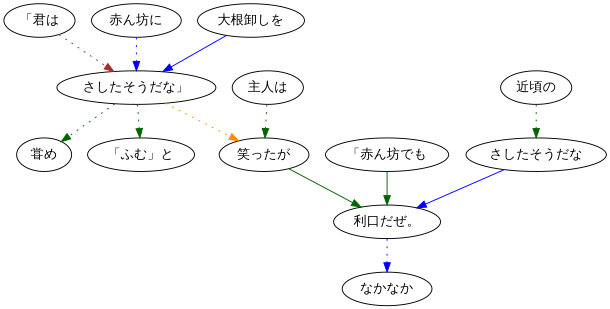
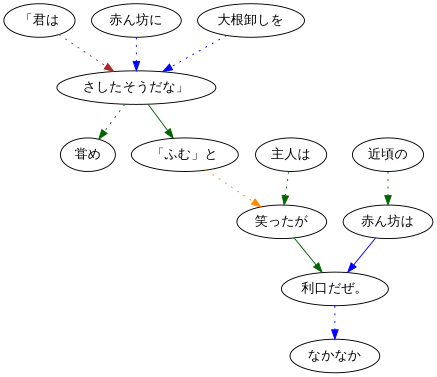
edge "大根卸しを" -> "さしたそうだな」": style solid -> dotted
edge "さしたそうだな」" -> "「ふむ」と": style dotted -> solid
edge "さしたそうだな」" -> "笑ったが": now "「ふむ」と" -> "笑ったが"
node "「赤ん坊でも": removed
node "さしたそうだな": label "さしたそうだな" -> "赤ん坊は"
